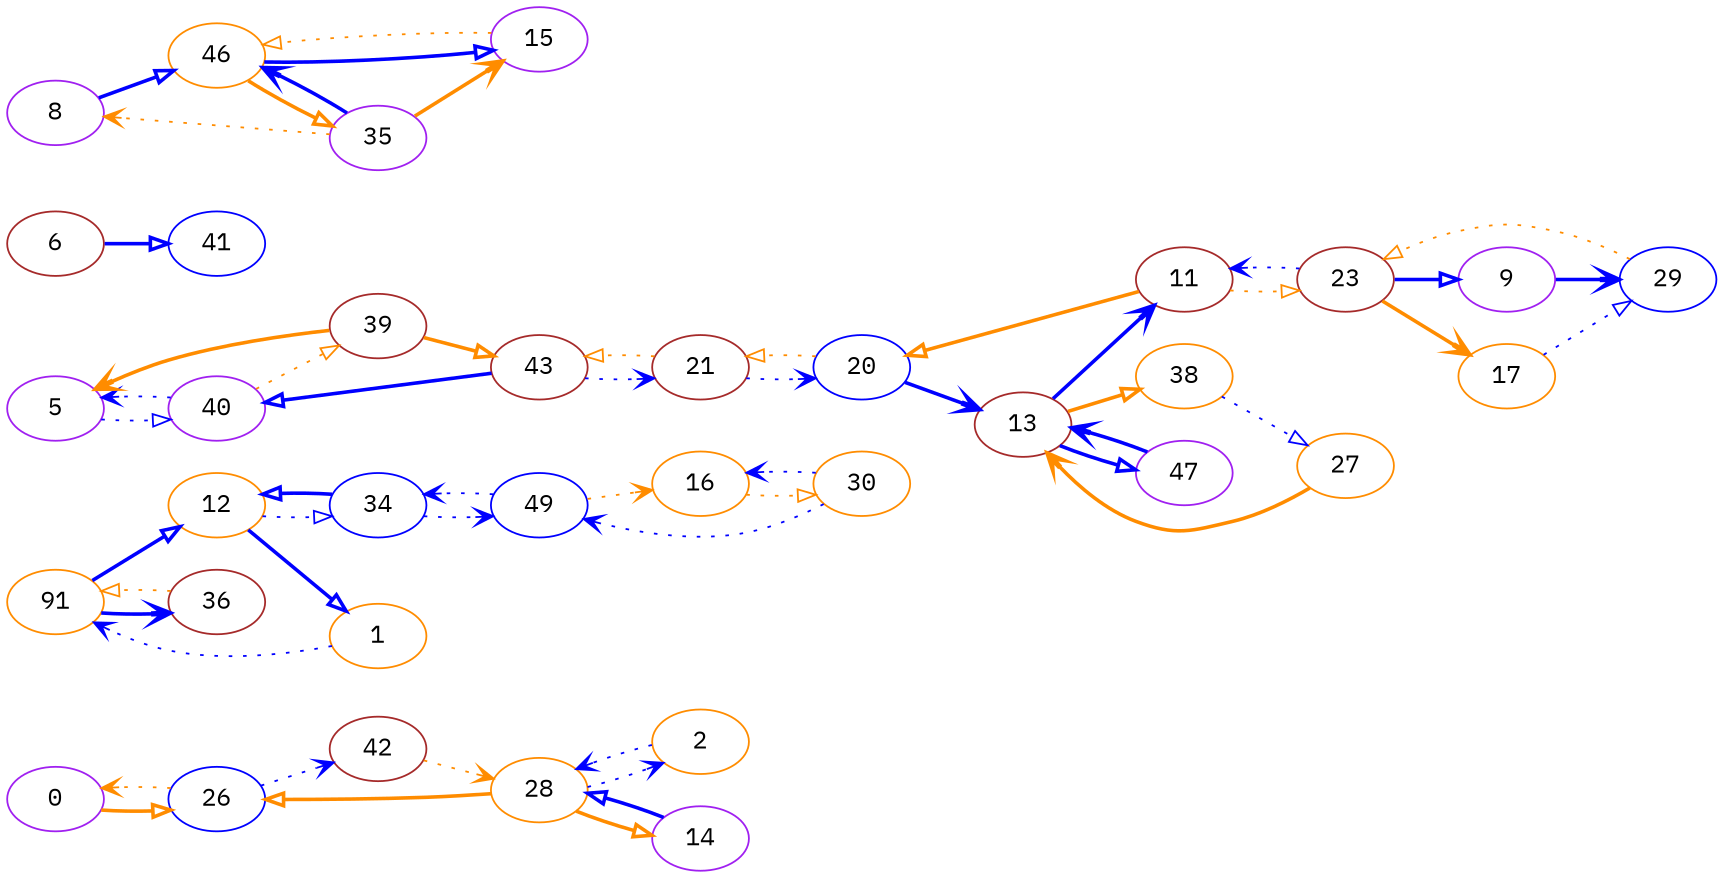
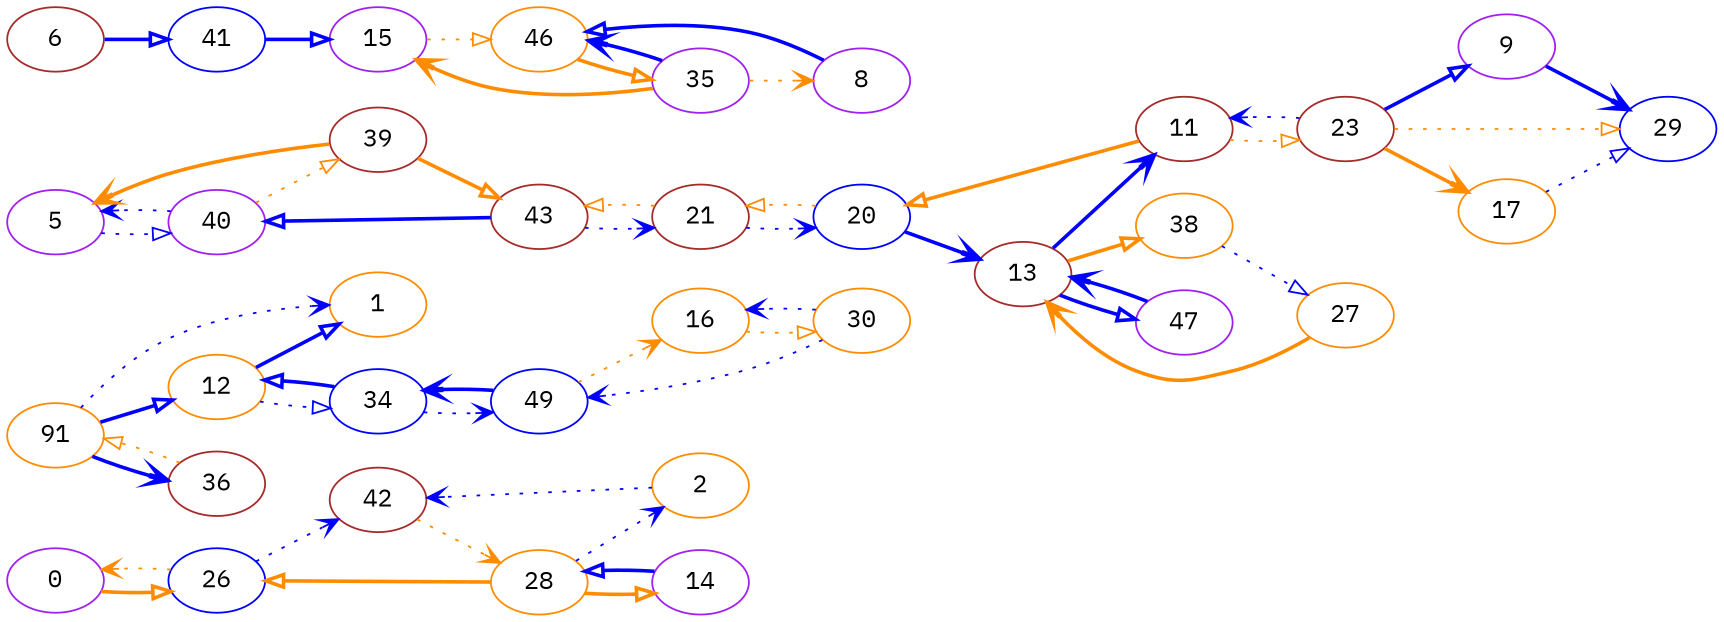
edge "46" -> "15": now "41" -> "15"
edge "29" -> "23": reversed
edge "49" -> "34": style dotted -> bold
edge "1" -> "91": reversed
edge "2" -> "28": now "2" -> "42"
